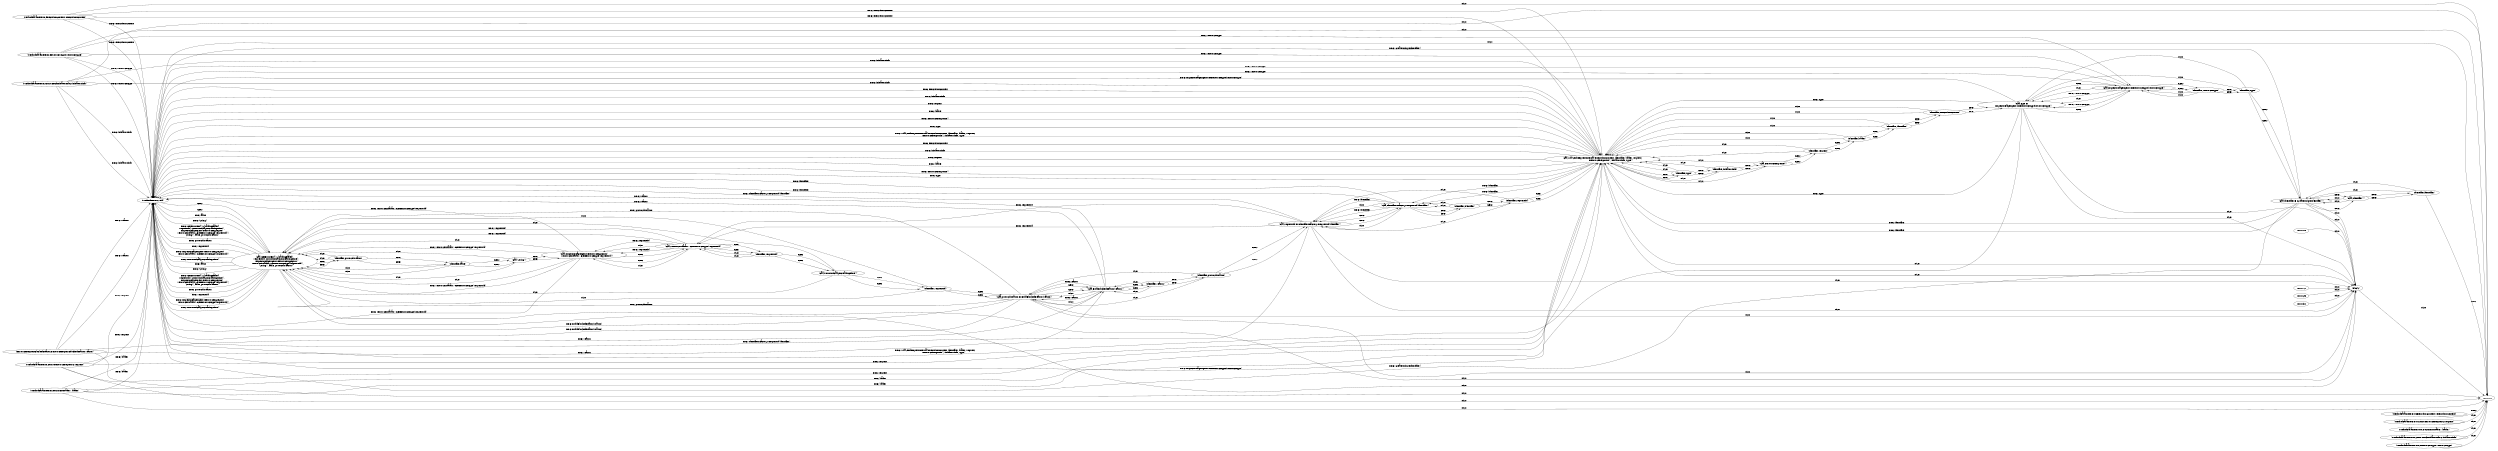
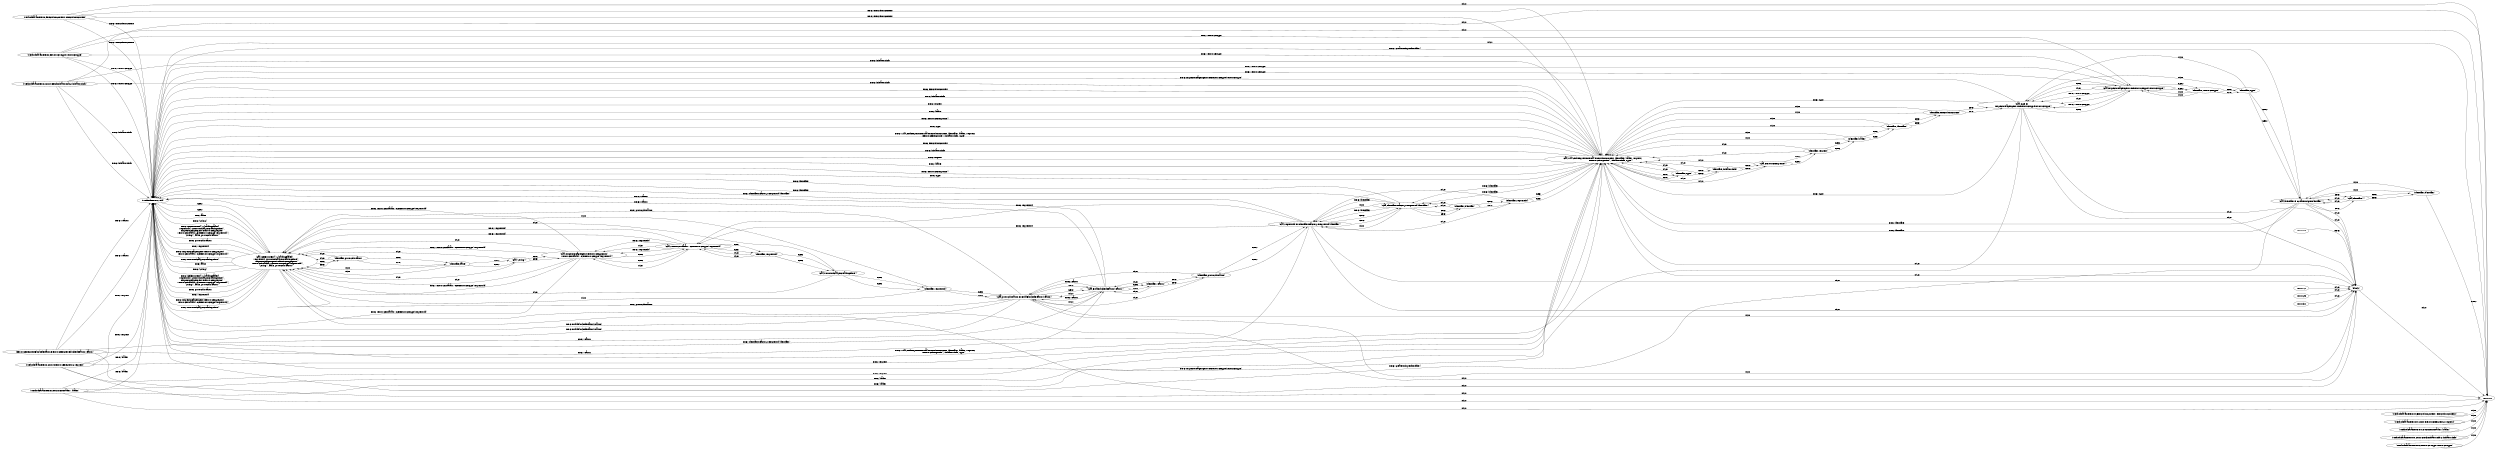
edge "1000108" -> "(Block,)": label "AST: " -> "DDG: "
edge "(MethodParameterOut,ExecutionContext* execution_context)" -> "1000100": label "DDG: " -> "AST: "
